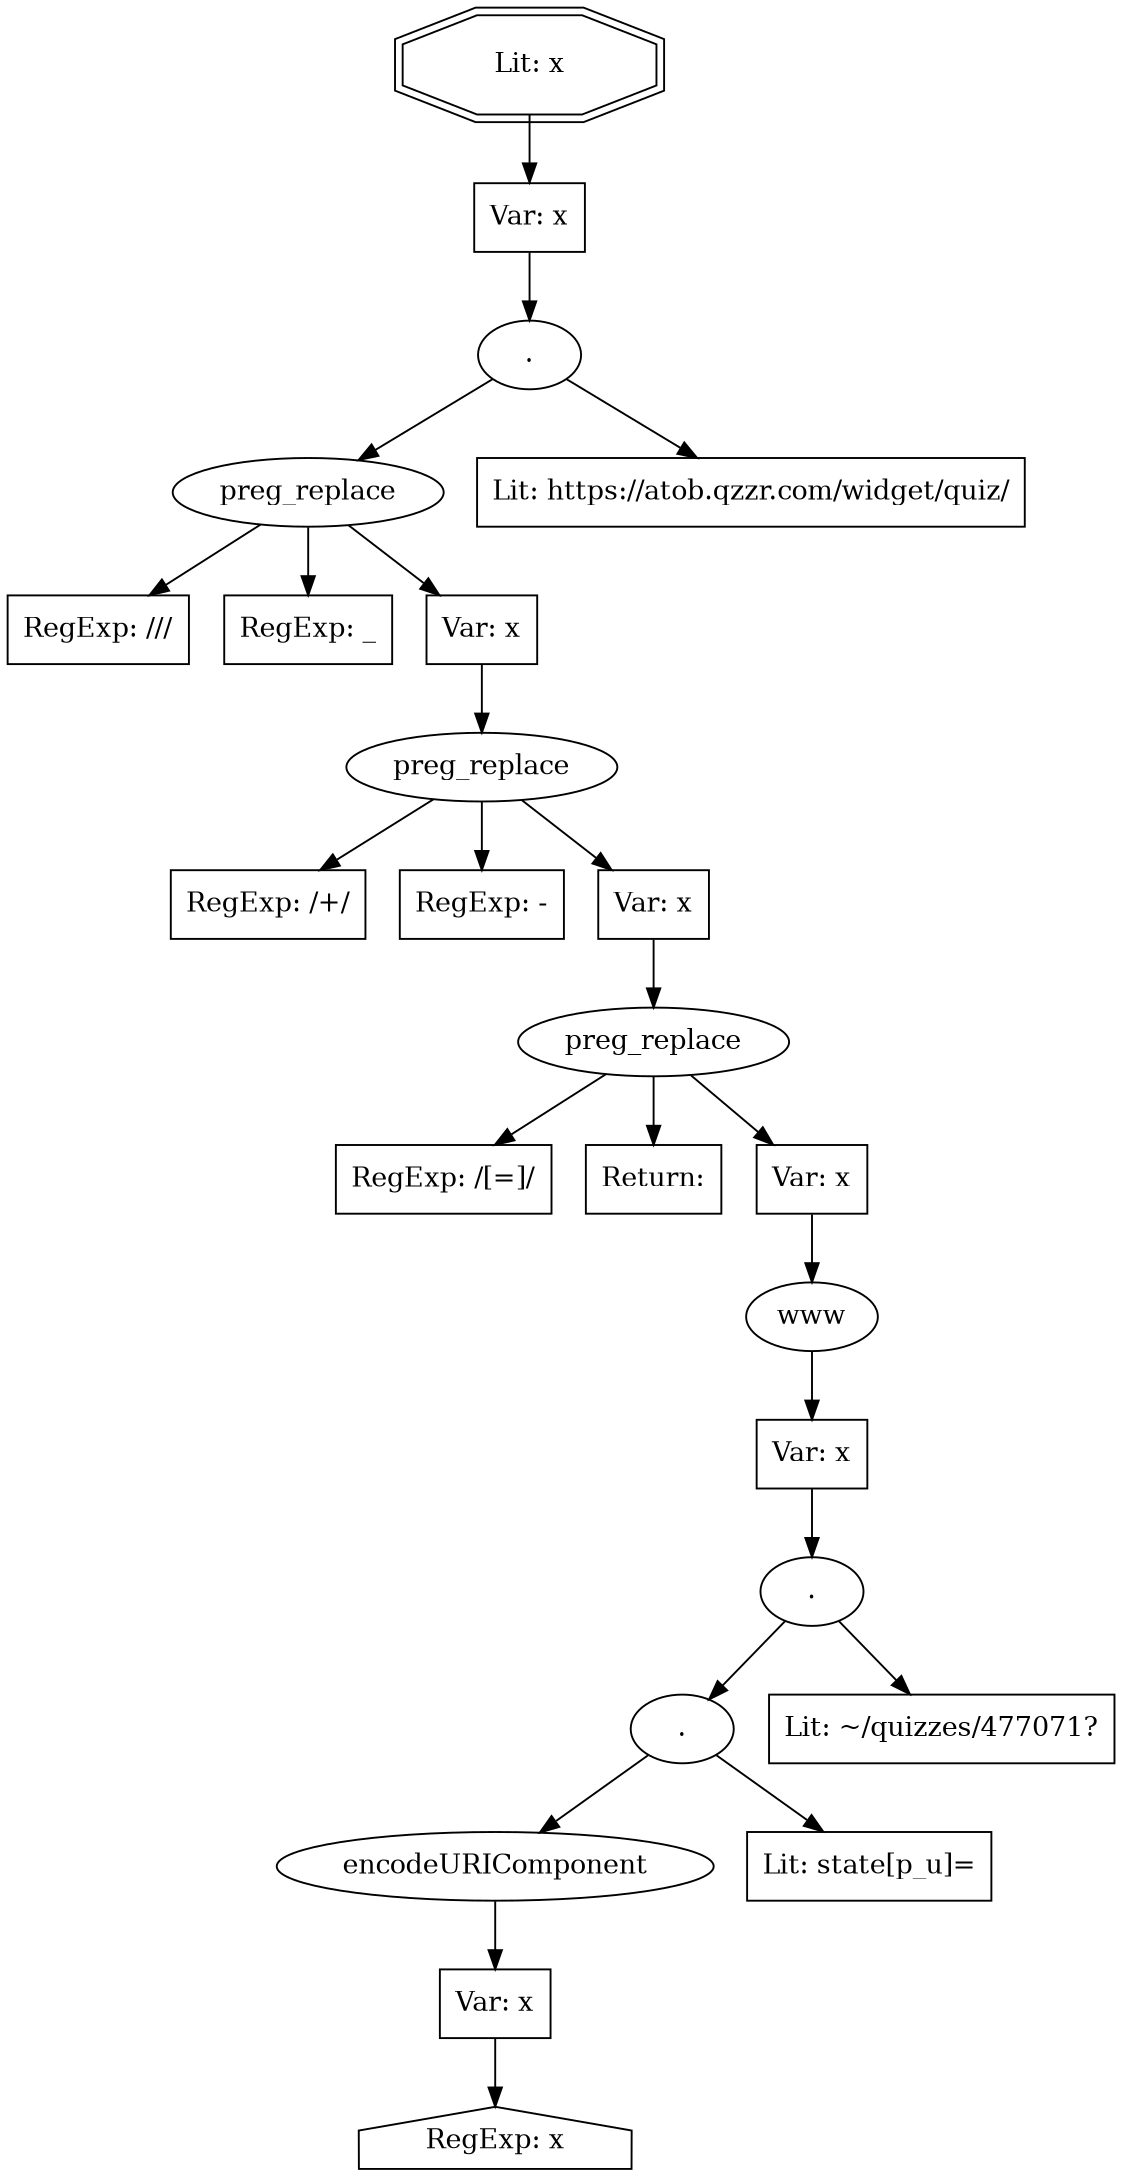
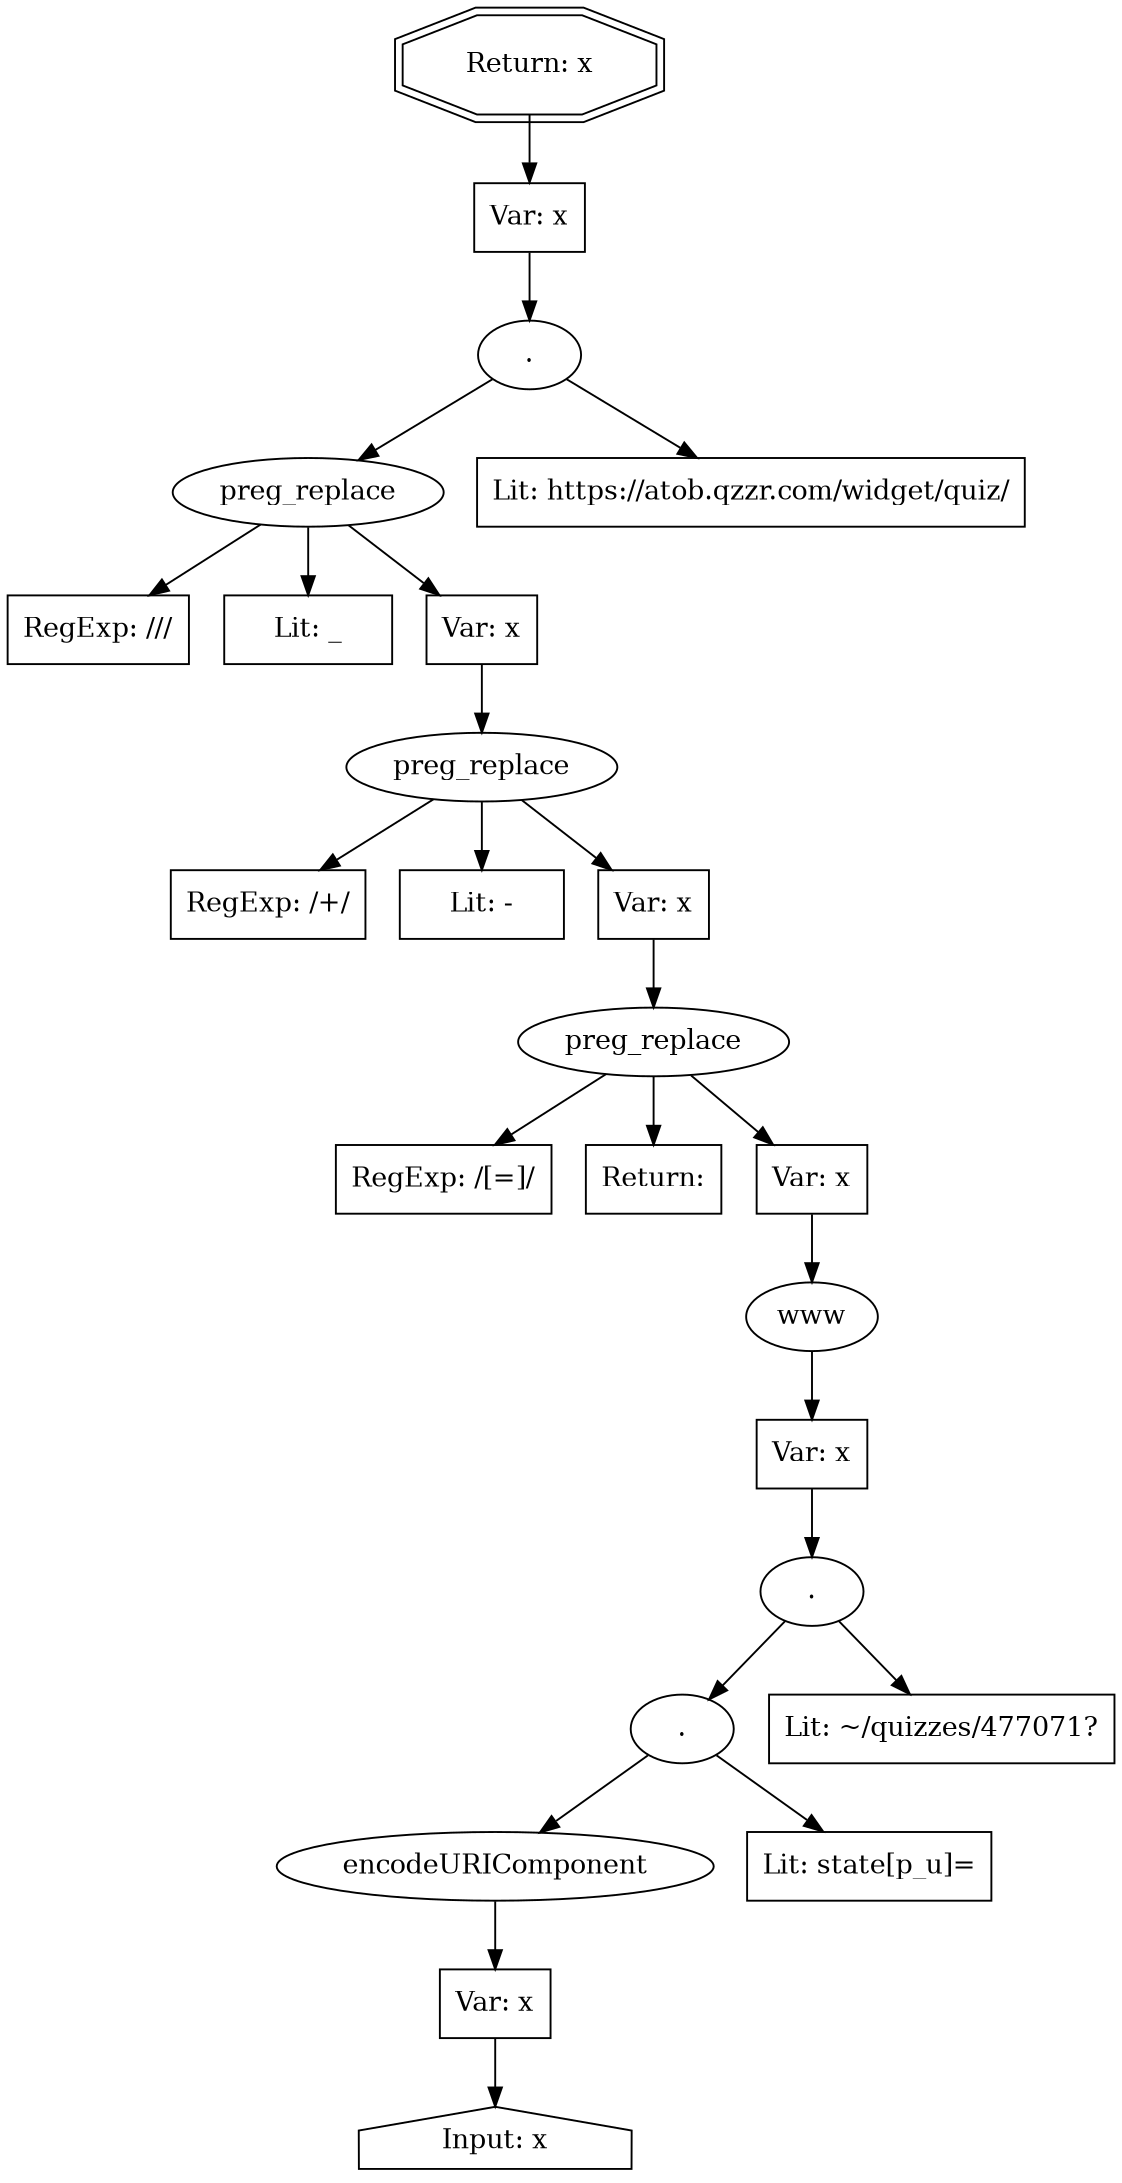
node "Lit: x": label "Lit: x" -> "Return: x"
node "RegExp: _": label "RegExp: _" -> "Lit: _"
node "RegExp: -": label "RegExp: -" -> "Lit: -"
node "RegExp: x": label "RegExp: x" -> "Input: x"
